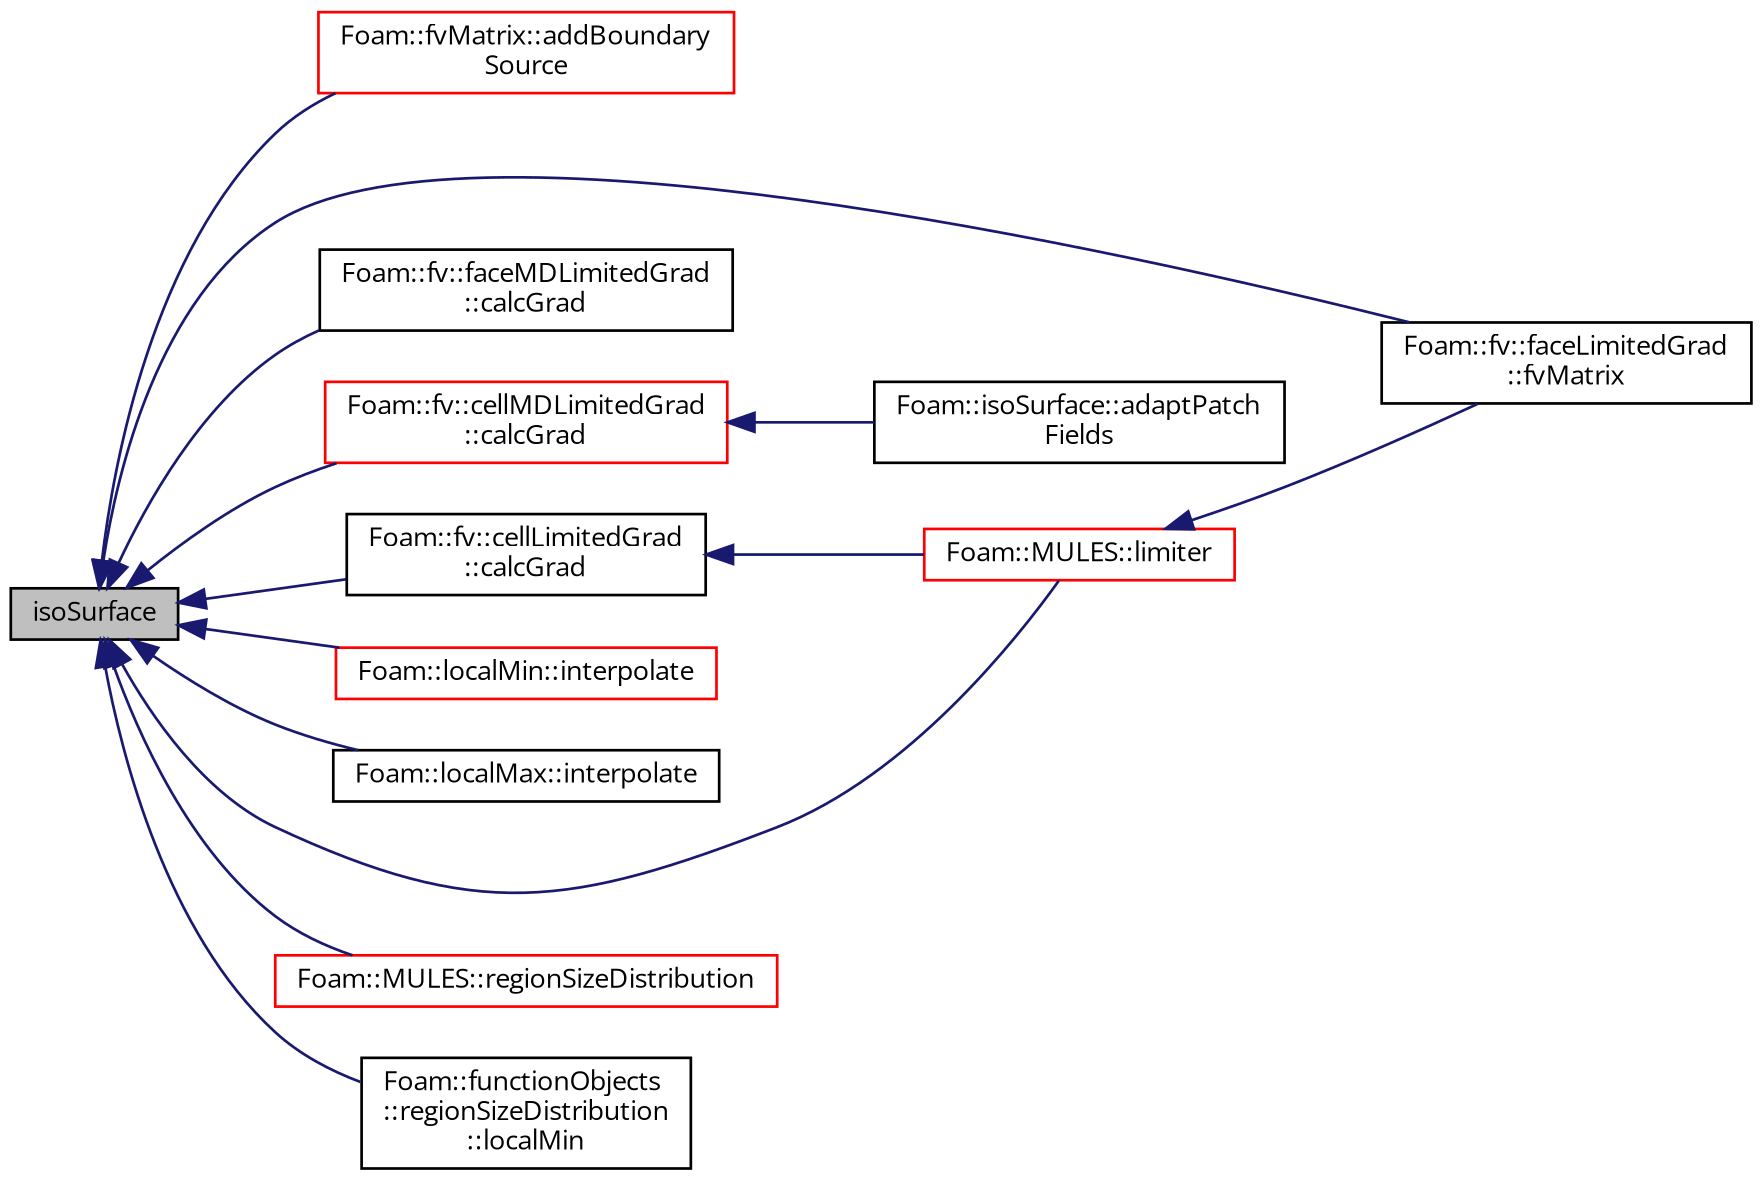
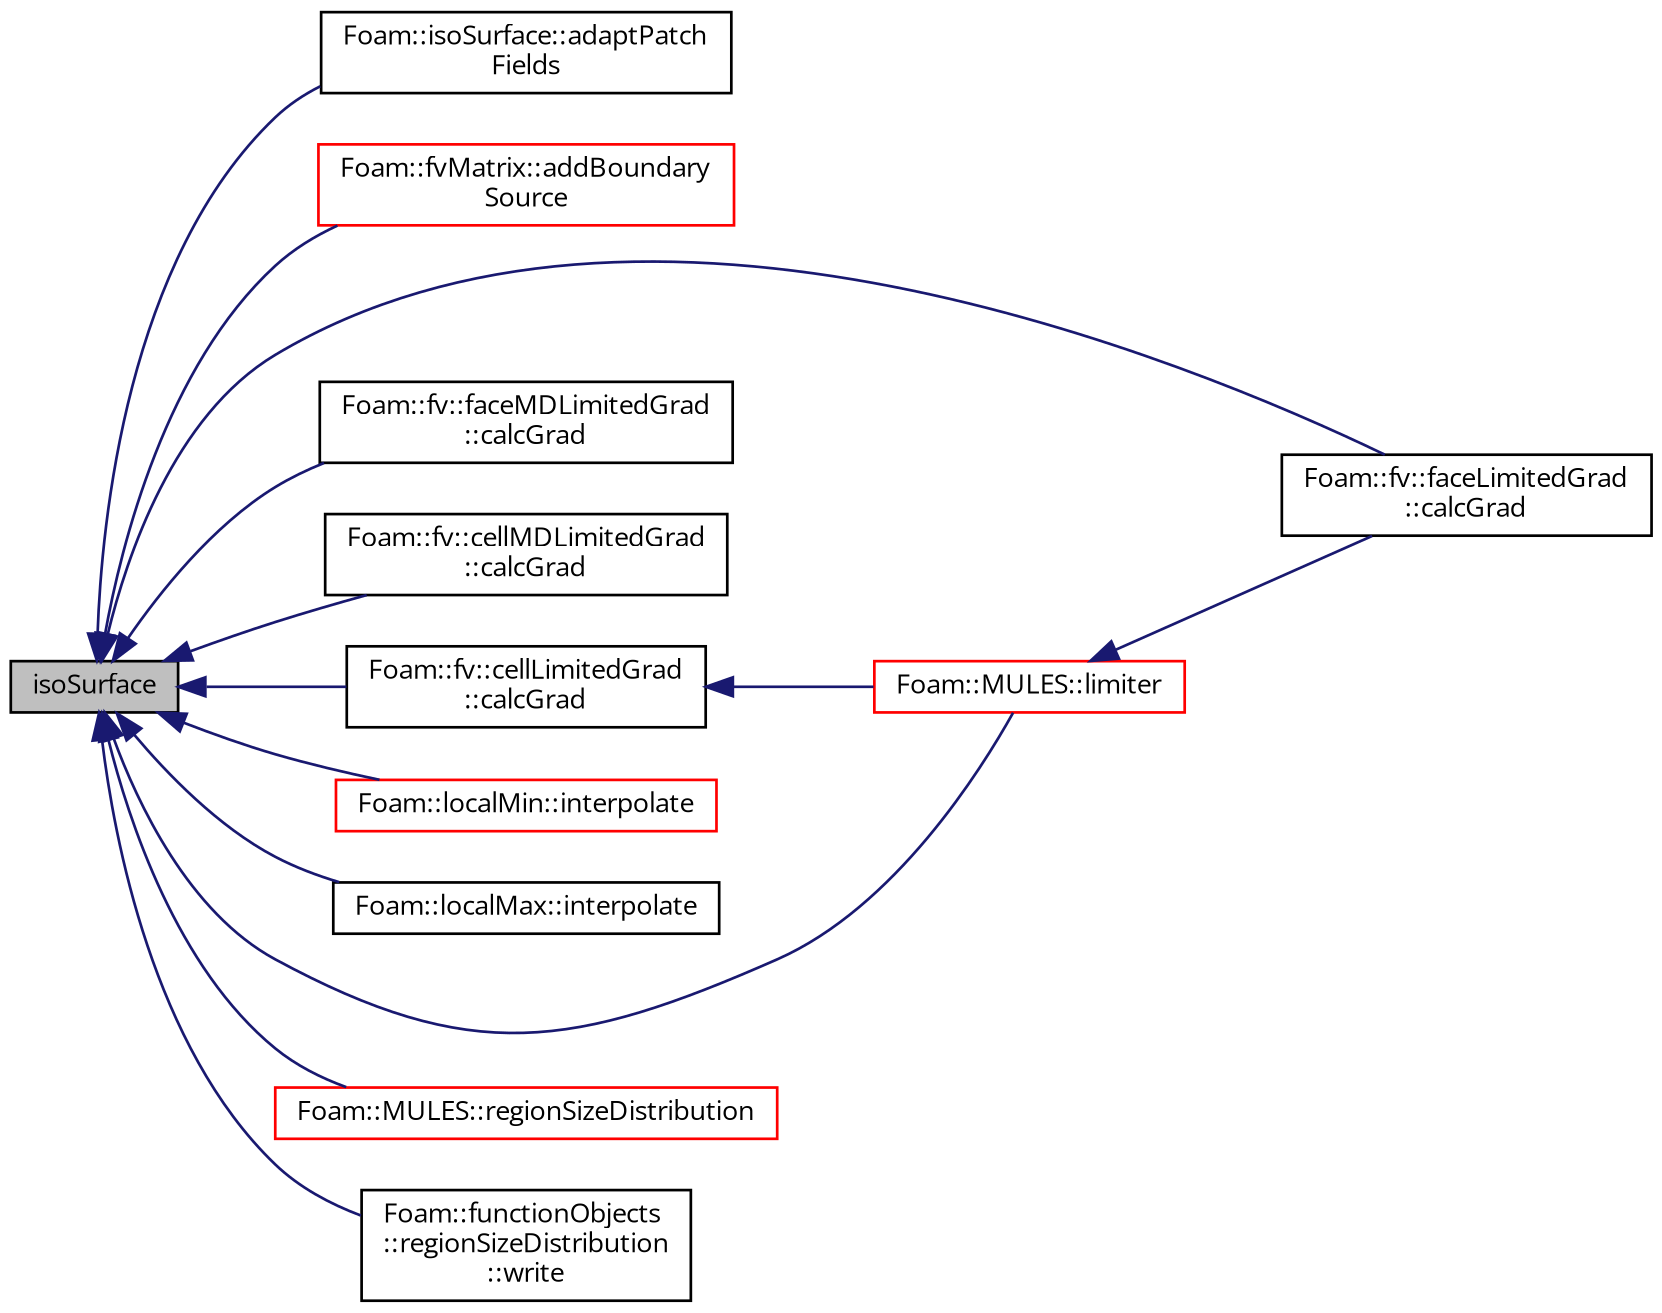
node "Foam::fv::faceLimitedGrad ::fvMatrix": label "Foam::fv::faceLimitedGrad ::fvMatrix" -> "Foam::fv::faceLimitedGrad ::calcGrad"
node "Foam::fv::cellMDLimitedGrad ::calcGrad": color red -> black
edge "Foam::isoSurface::adaptPatch Fields" -> "Foam::fv::cellMDLimitedGrad ::calcGrad": now "Foam::isoSurface::adaptPatch Fields" -> "isoSurface"
node "Foam::functionObjects ::regionSizeDistribution ::localMin": label "Foam::functionObjects ::regionSizeDistribution ::localMin" -> "Foam::functionObjects ::regionSizeDistribution ::write"
